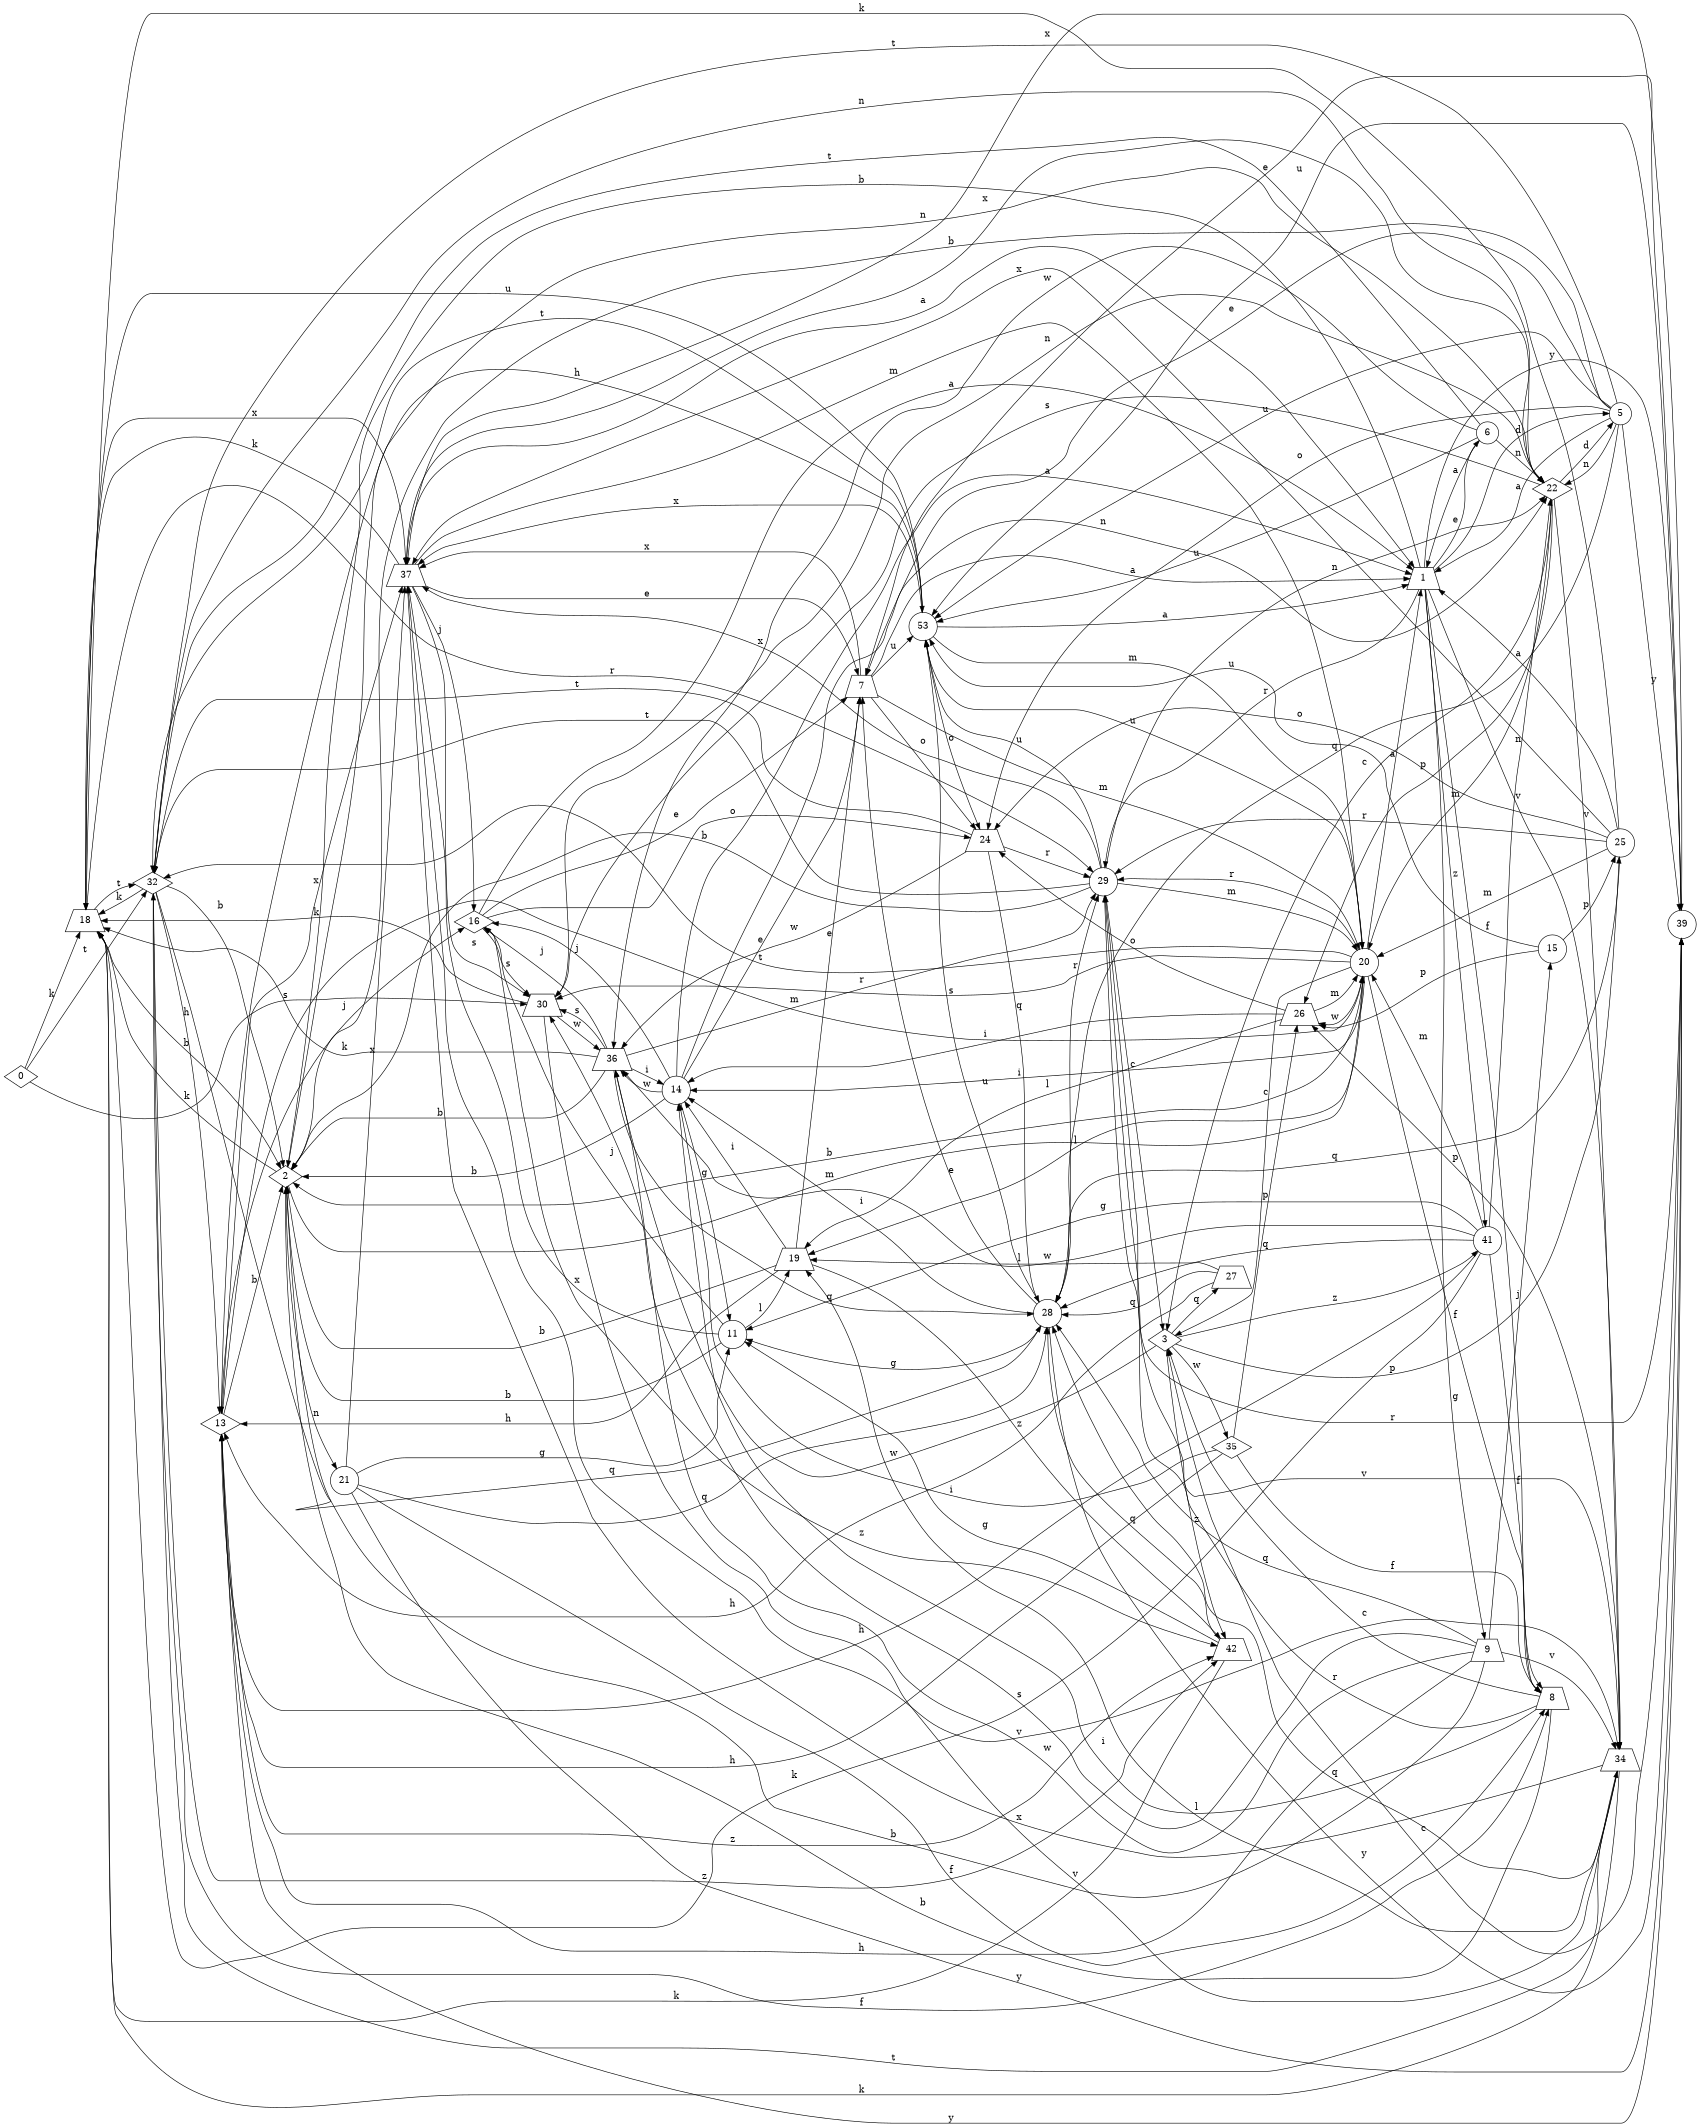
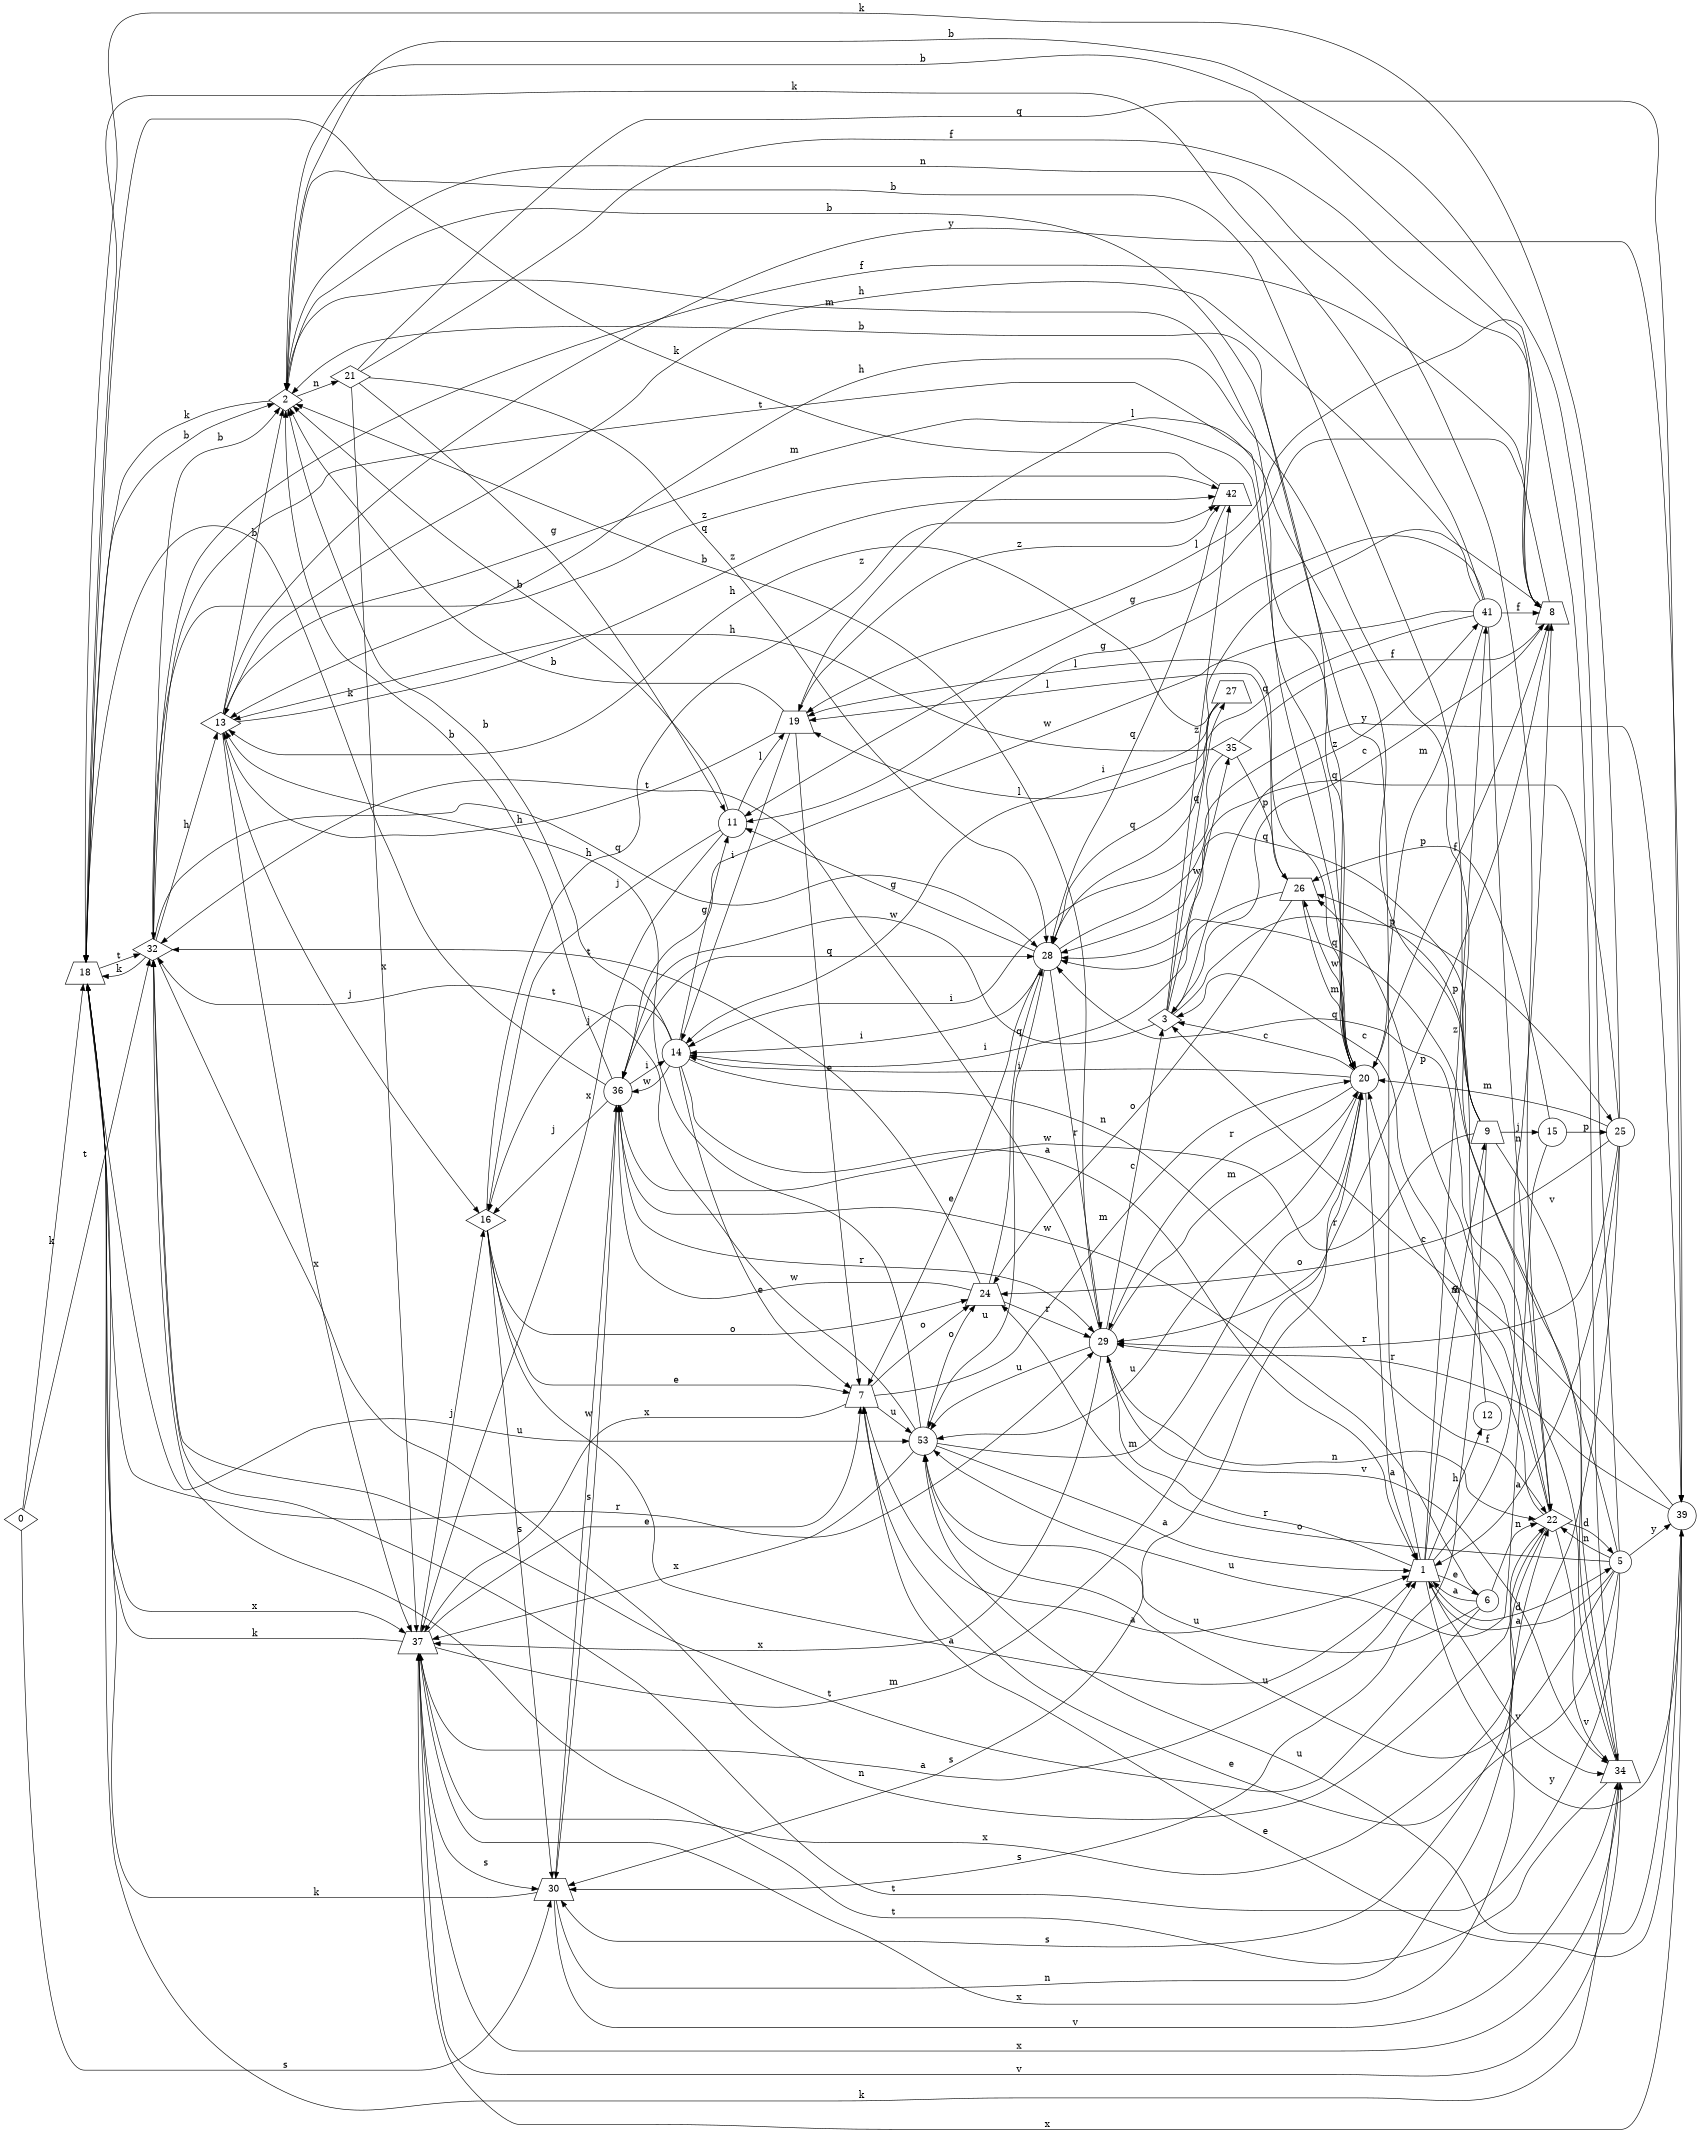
node "36": shape trapezium -> circle
node "12": added
node "21": shape circle -> diamond
edge "42" -> "11": now "8" -> "11"
edge "21" -> "39": label "y" -> "q"
